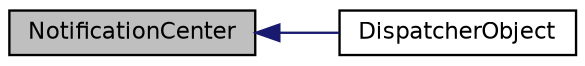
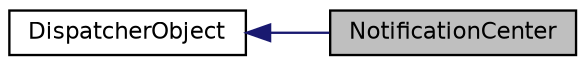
edge "DispatcherObject" -> "NotificationCenter": reversed
